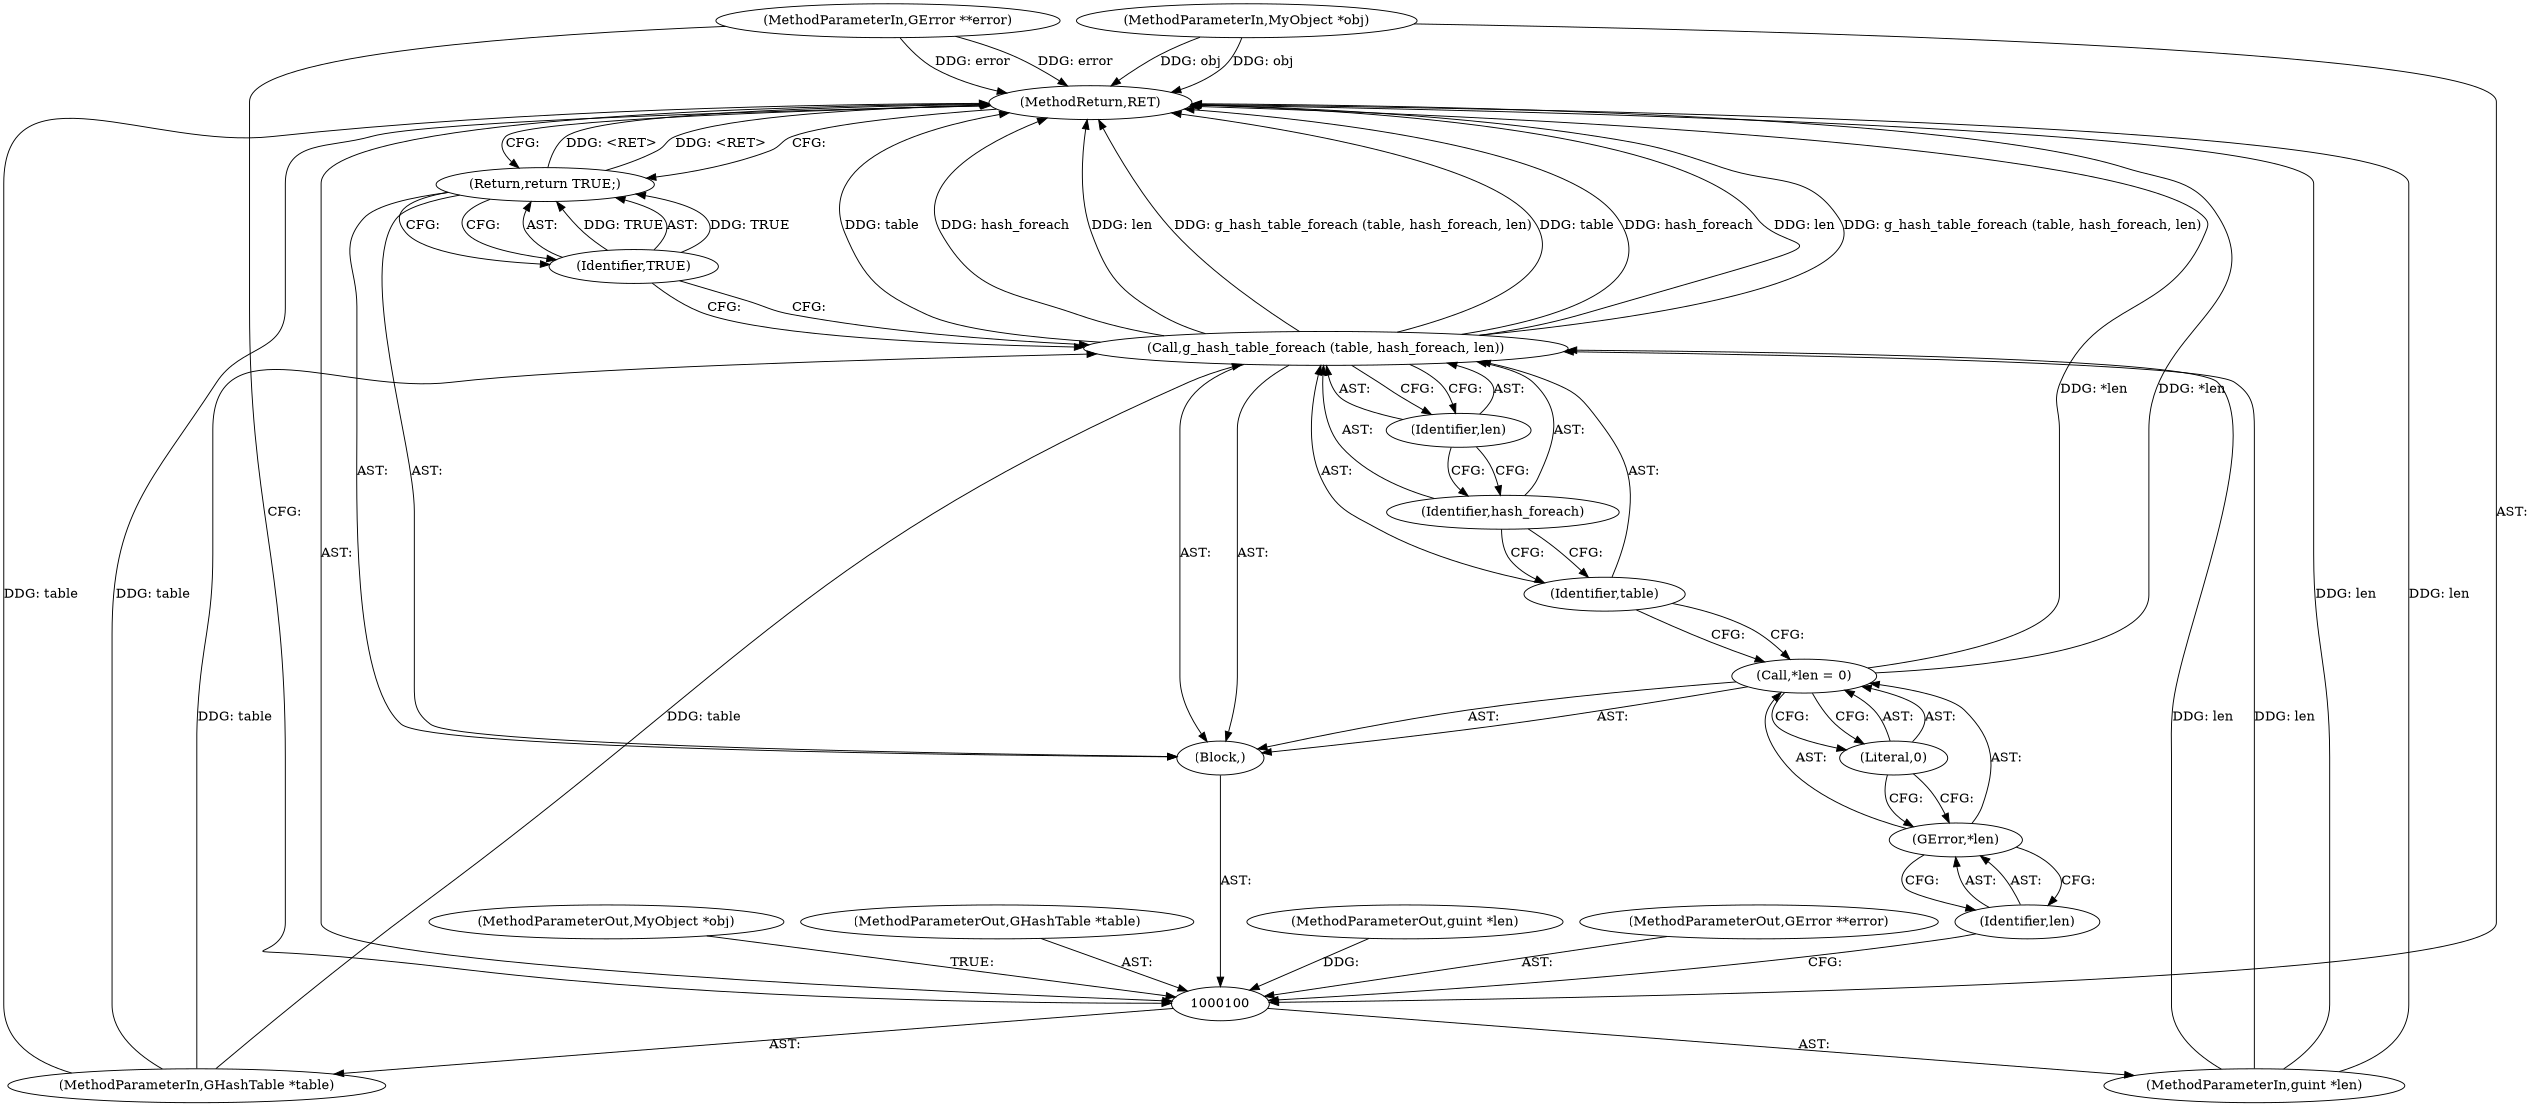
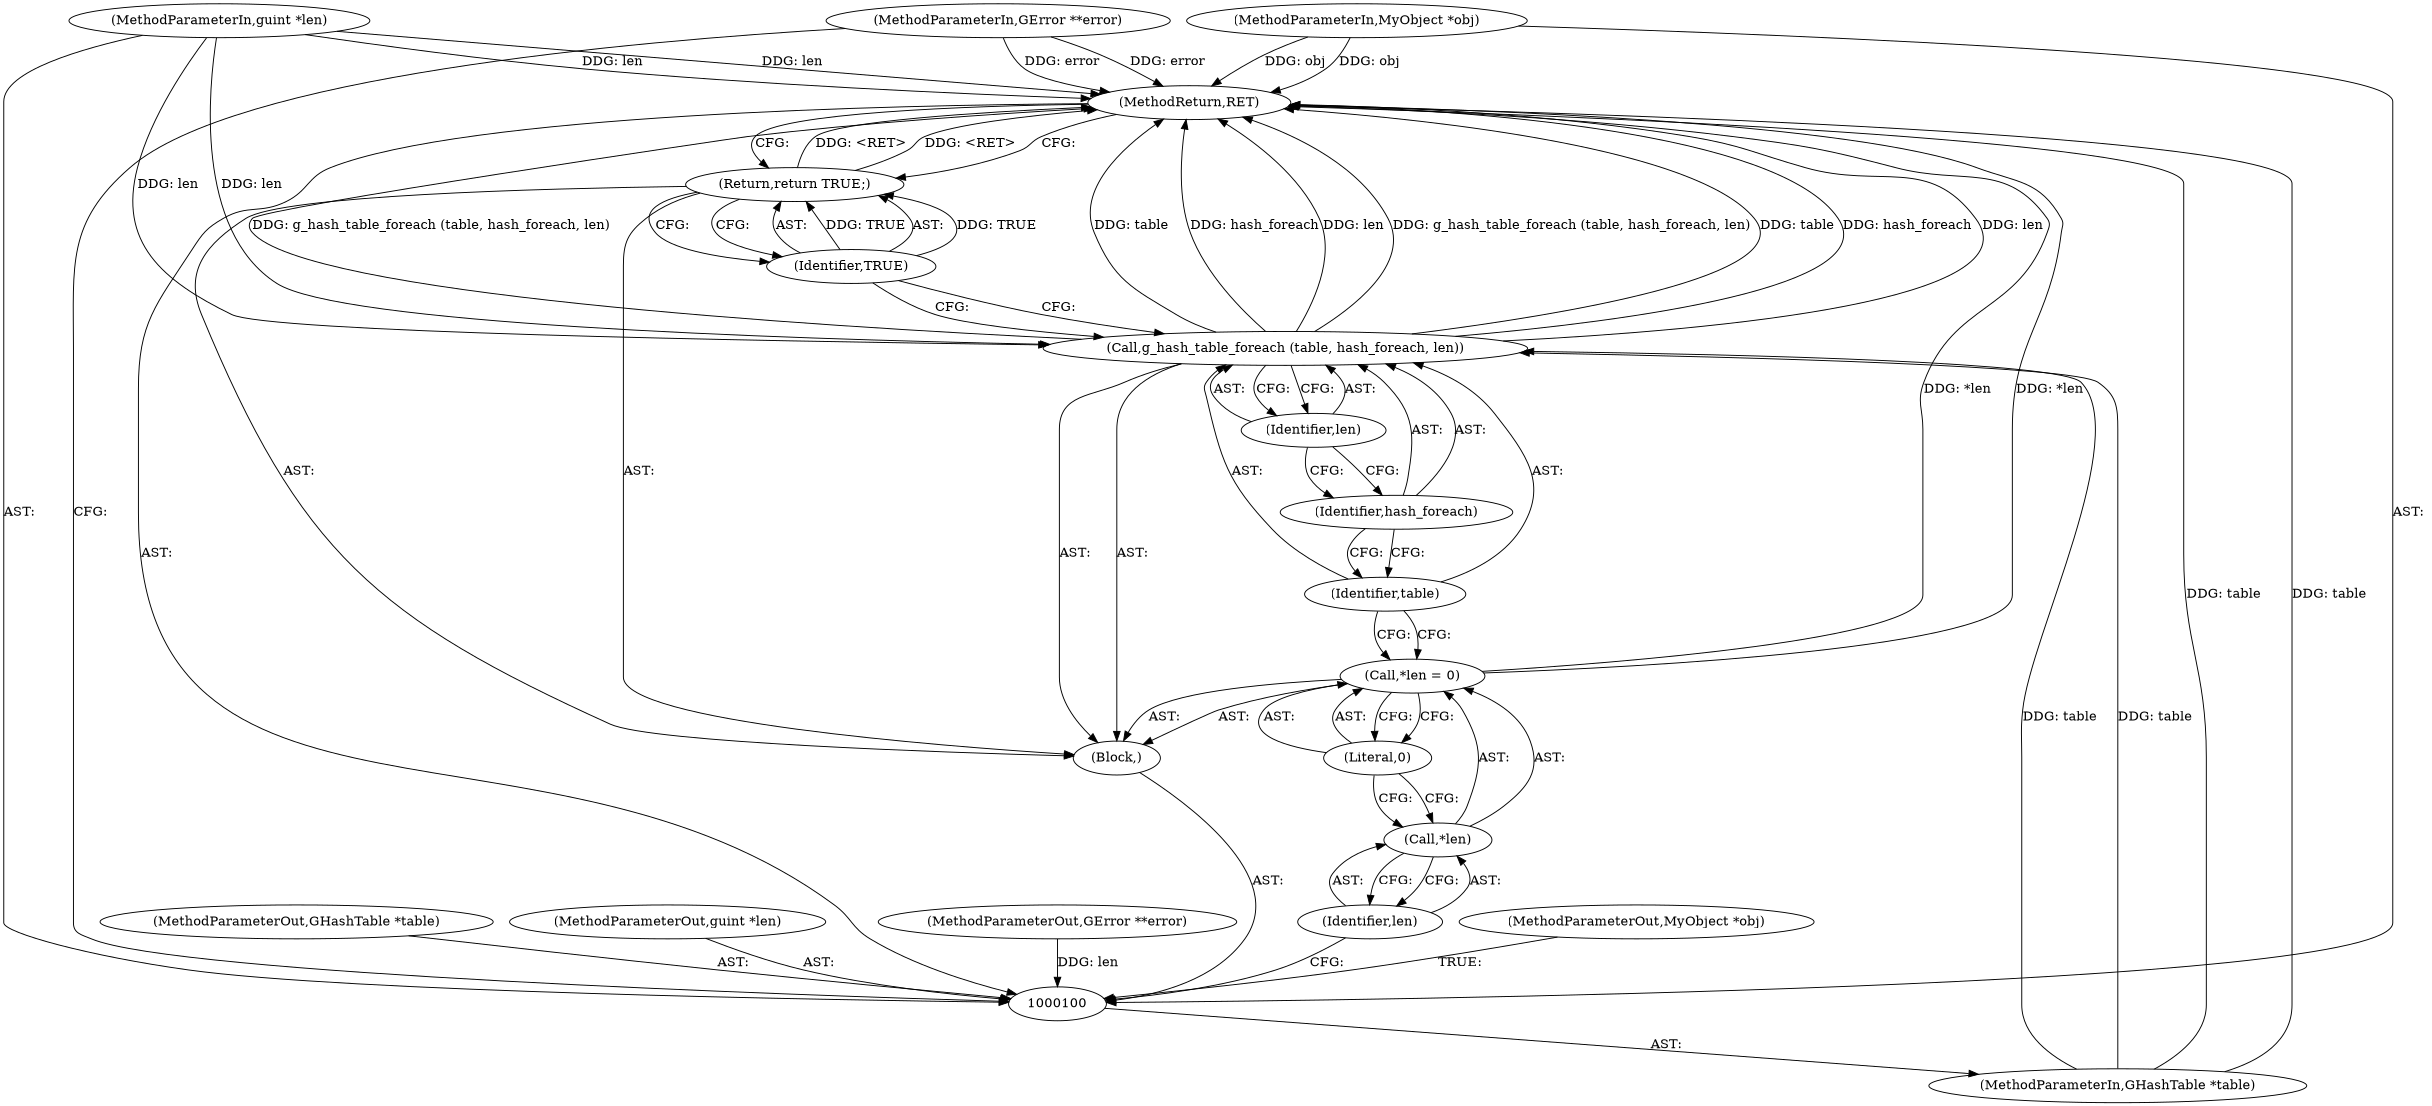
node "(GError,*len)": label "(GError,*len)" -> "(Call,*len)"
edge "(MethodParameterOut,guint *len)" -> "1000100": label "DDG: " -> "AST: "
edge "(MethodParameterOut,GError **error)" -> "1000100": label "AST: " -> "DDG: len"
edge "1000100" -> "(MethodParameterIn,guint *len)": reversed
